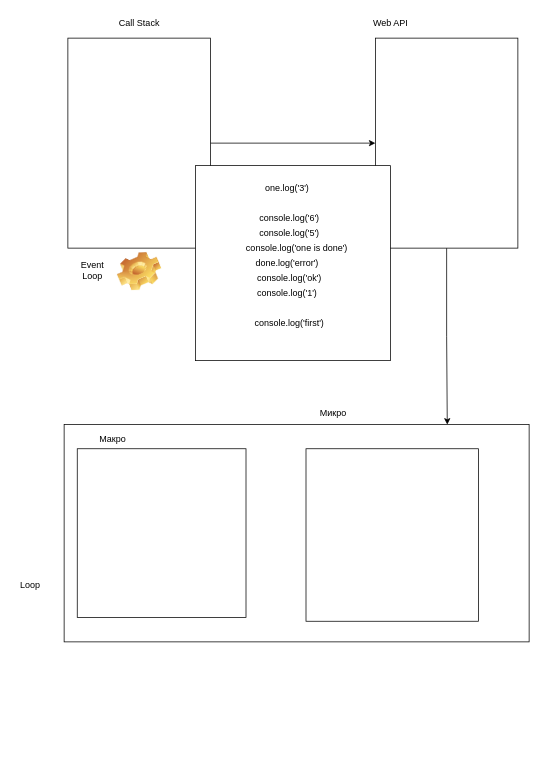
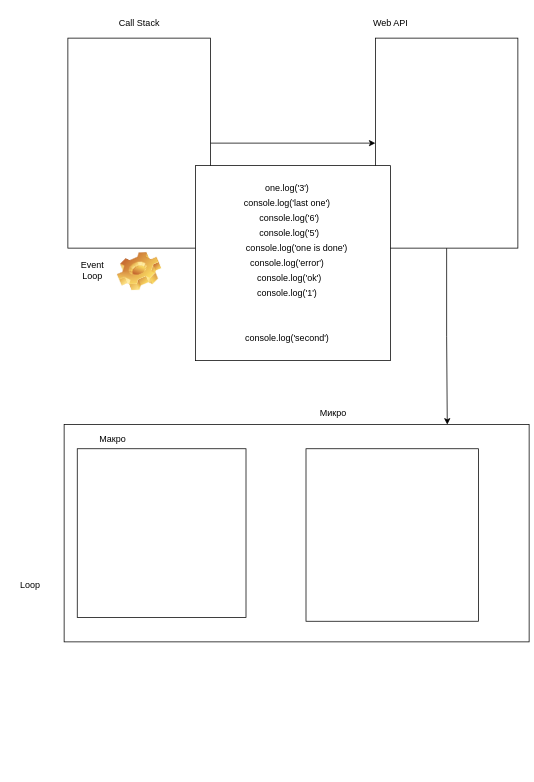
node "console.log('last one')": added
node "done.log('error')": label "done.log('error')" -> "console.log('error')"
node "console.log('first')": removed
node "console.log('second')": added
